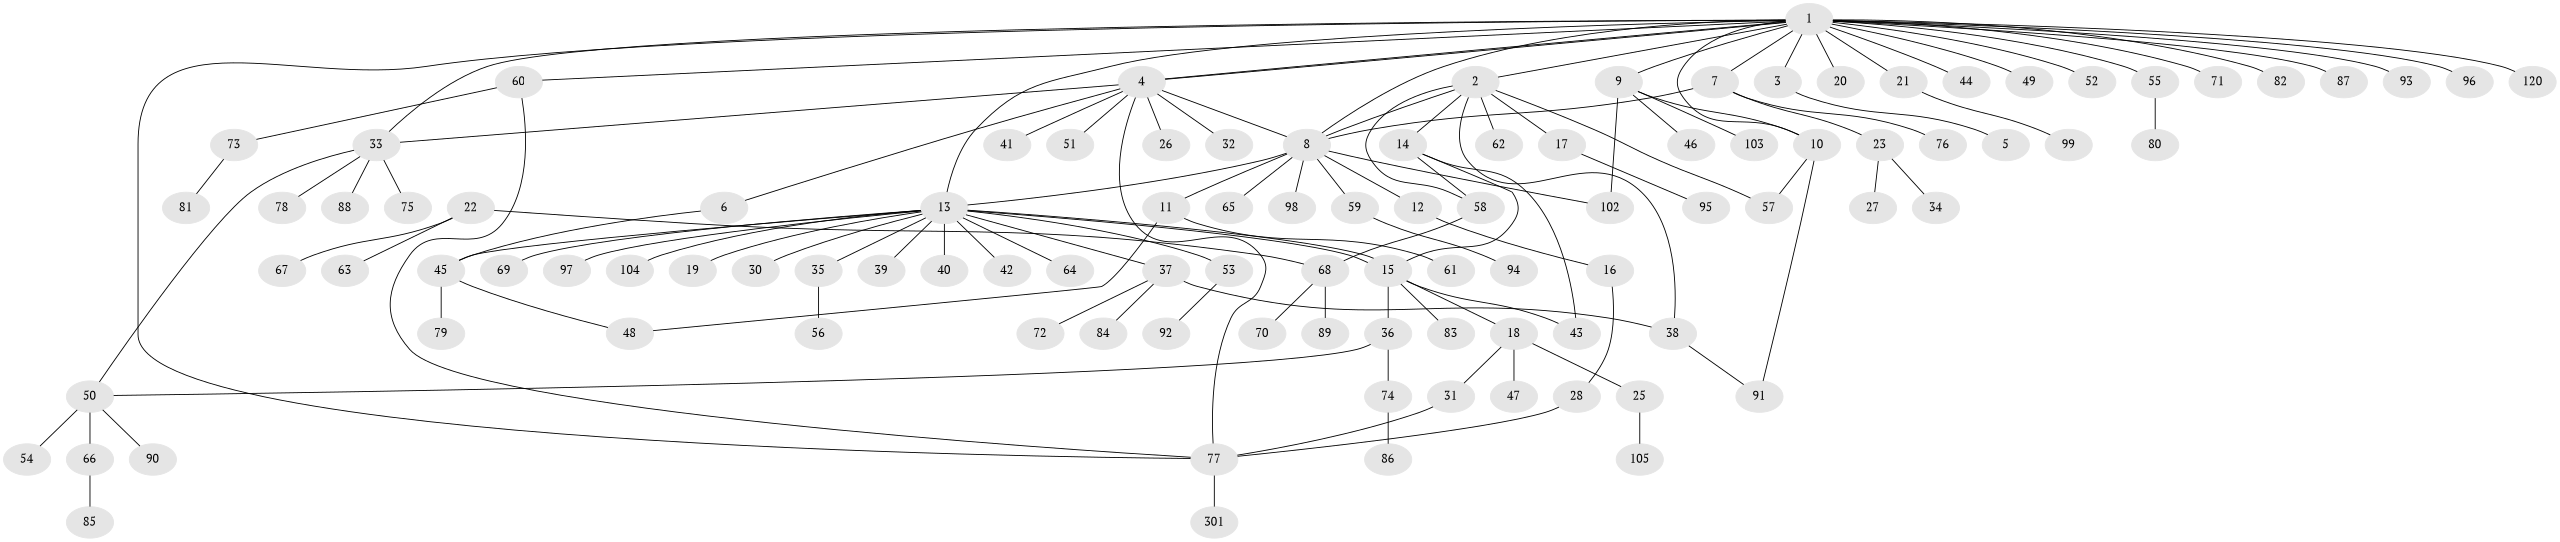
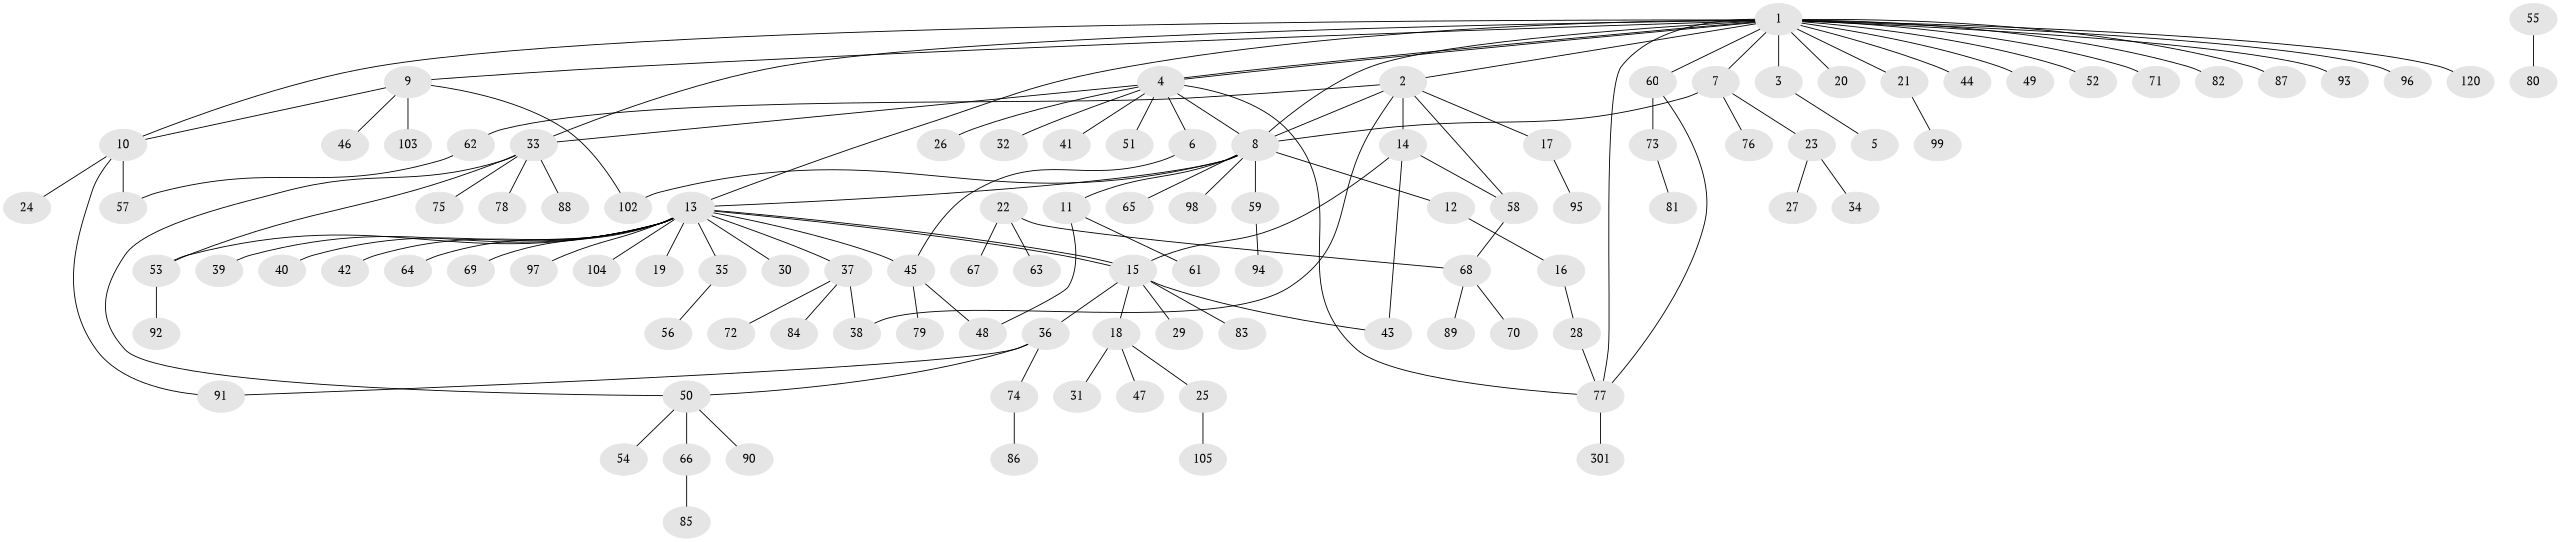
edge "1" -- "55": removed
edge "2" -- "57": now "62" -- "57"
node "24": added
edge "33" -- "53": added
node "29": added
edge "38" -- "91": now "36" -- "91"
edge "31" -- "77": removed
